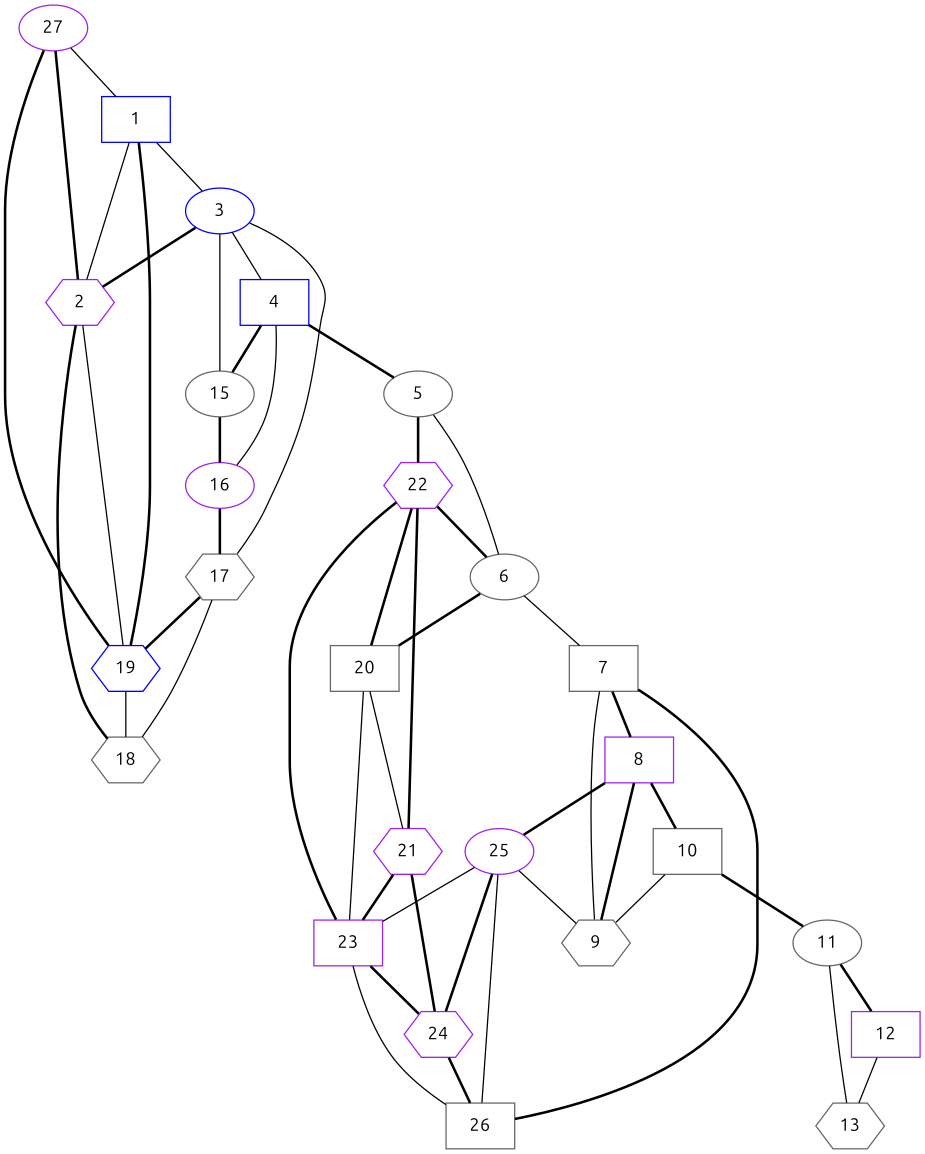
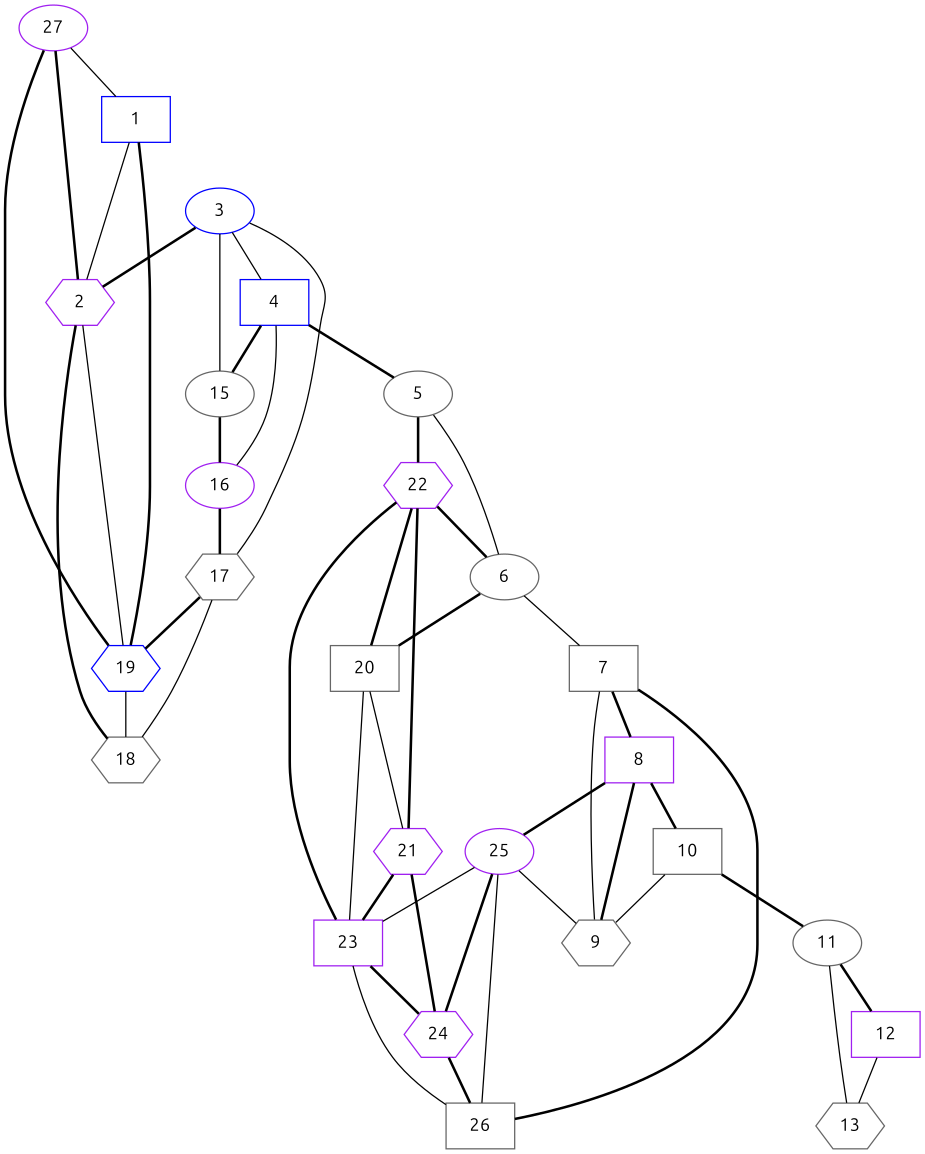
edge "1" -- "3": removed
